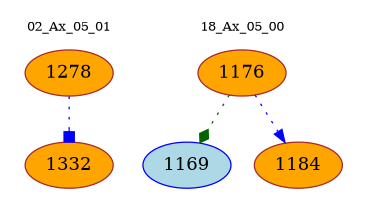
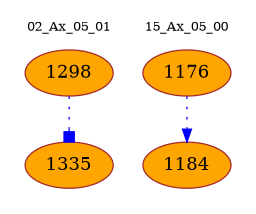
cluster "18_Ax_05_00": label "18_Ax_05_00" -> "15_Ax_05_00"
node "1278": label "1278" -> "1298"
node "1332": label "1332" -> "1335"
node "1169": removed
